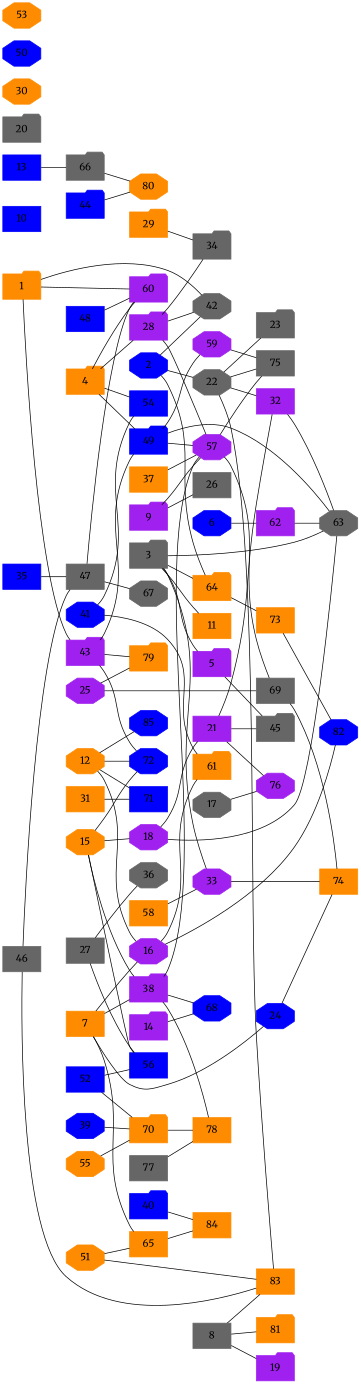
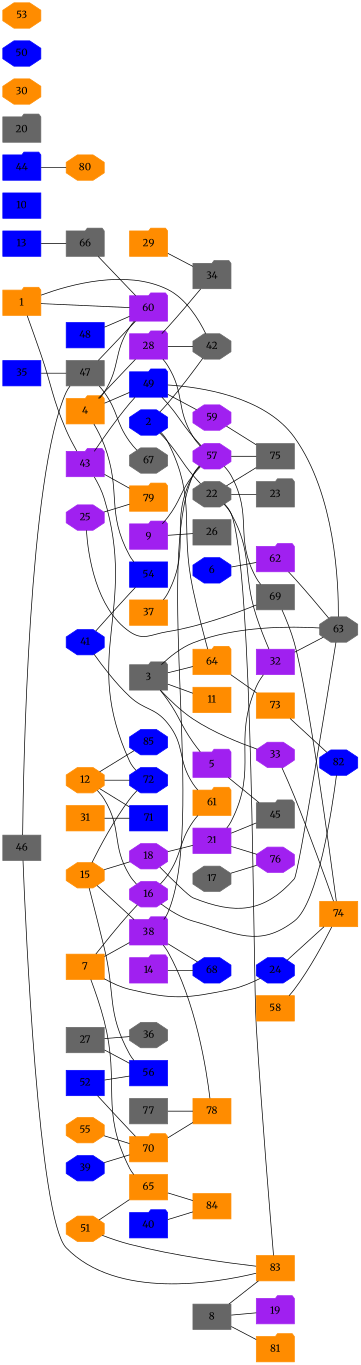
edge "66" -- "80": now "66" -- "60"
edge "33" -- "58": now "74" -- "58"
